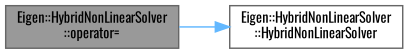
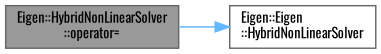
node "Eigen::HybridNonLinearSolver ::HybridNonLinearSolver": label "Eigen::HybridNonLinearSolver ::HybridNonLinearSolver" -> "Eigen::Eigen ::HybridNonLinearSolver"
